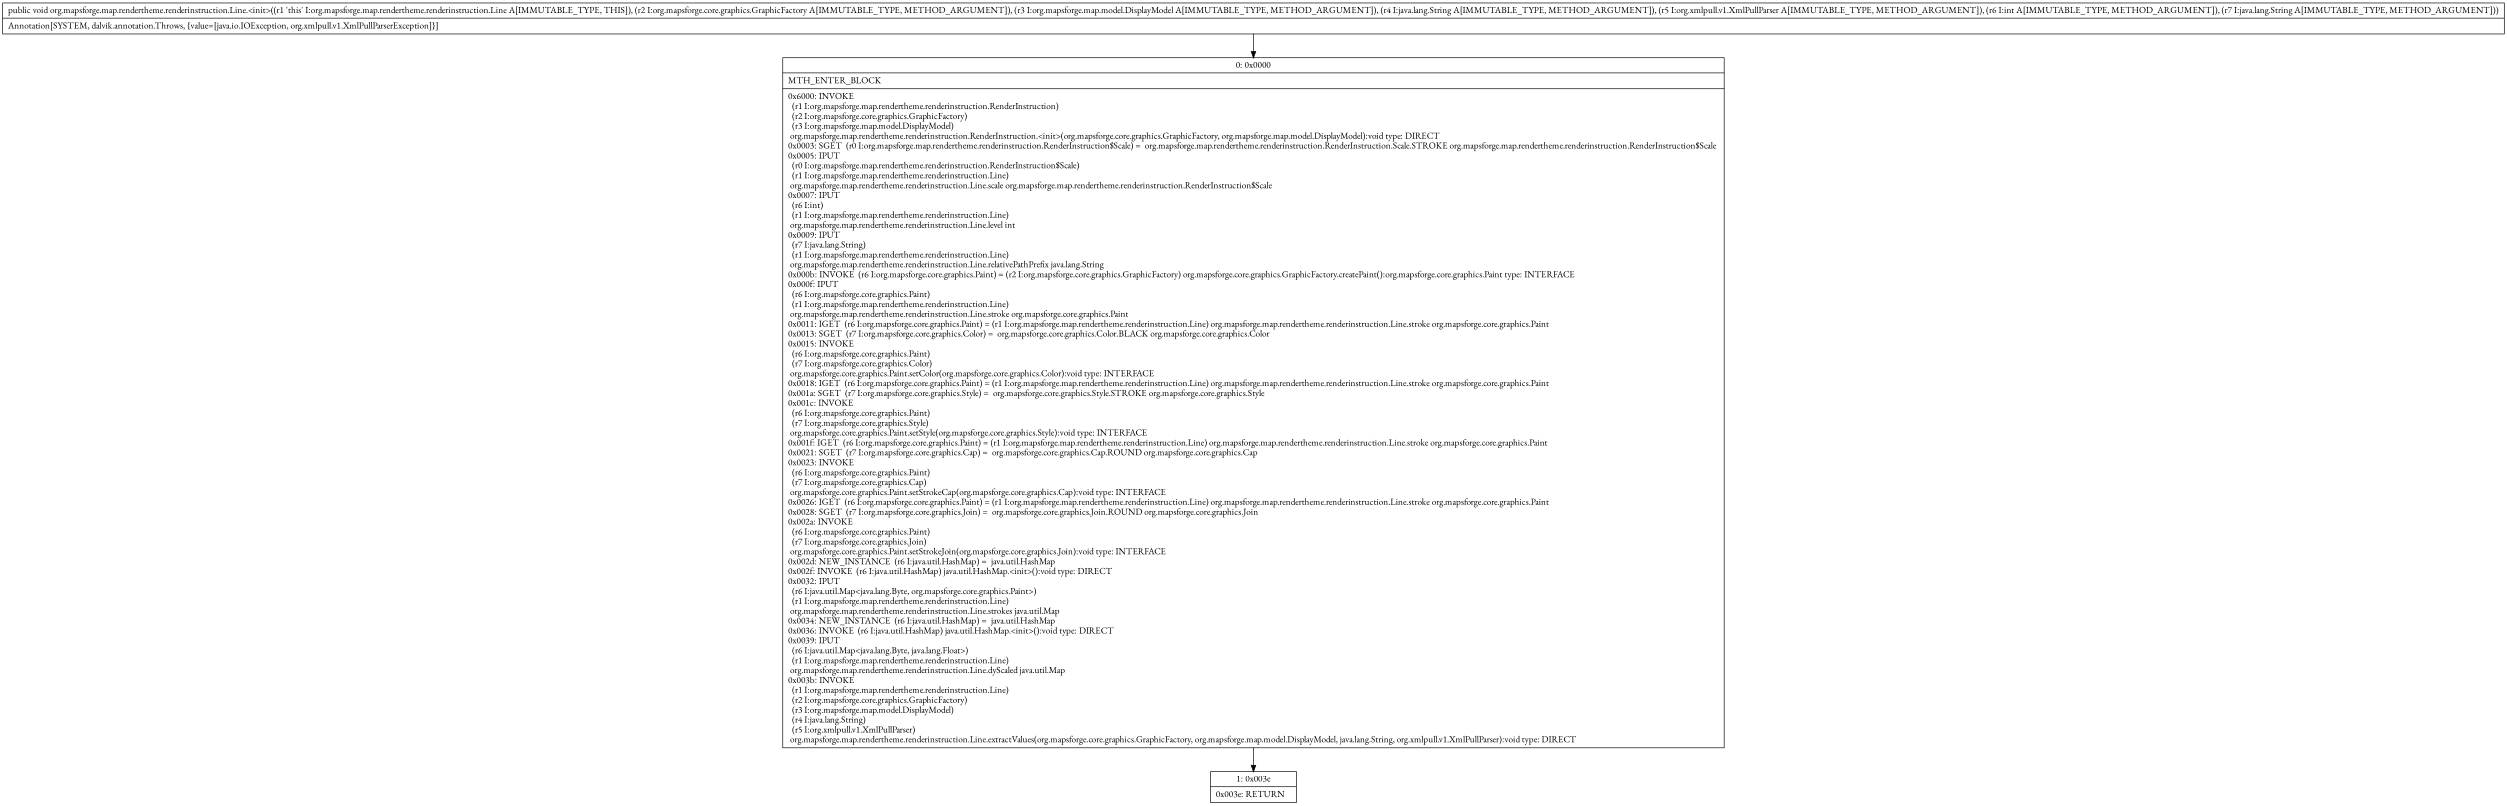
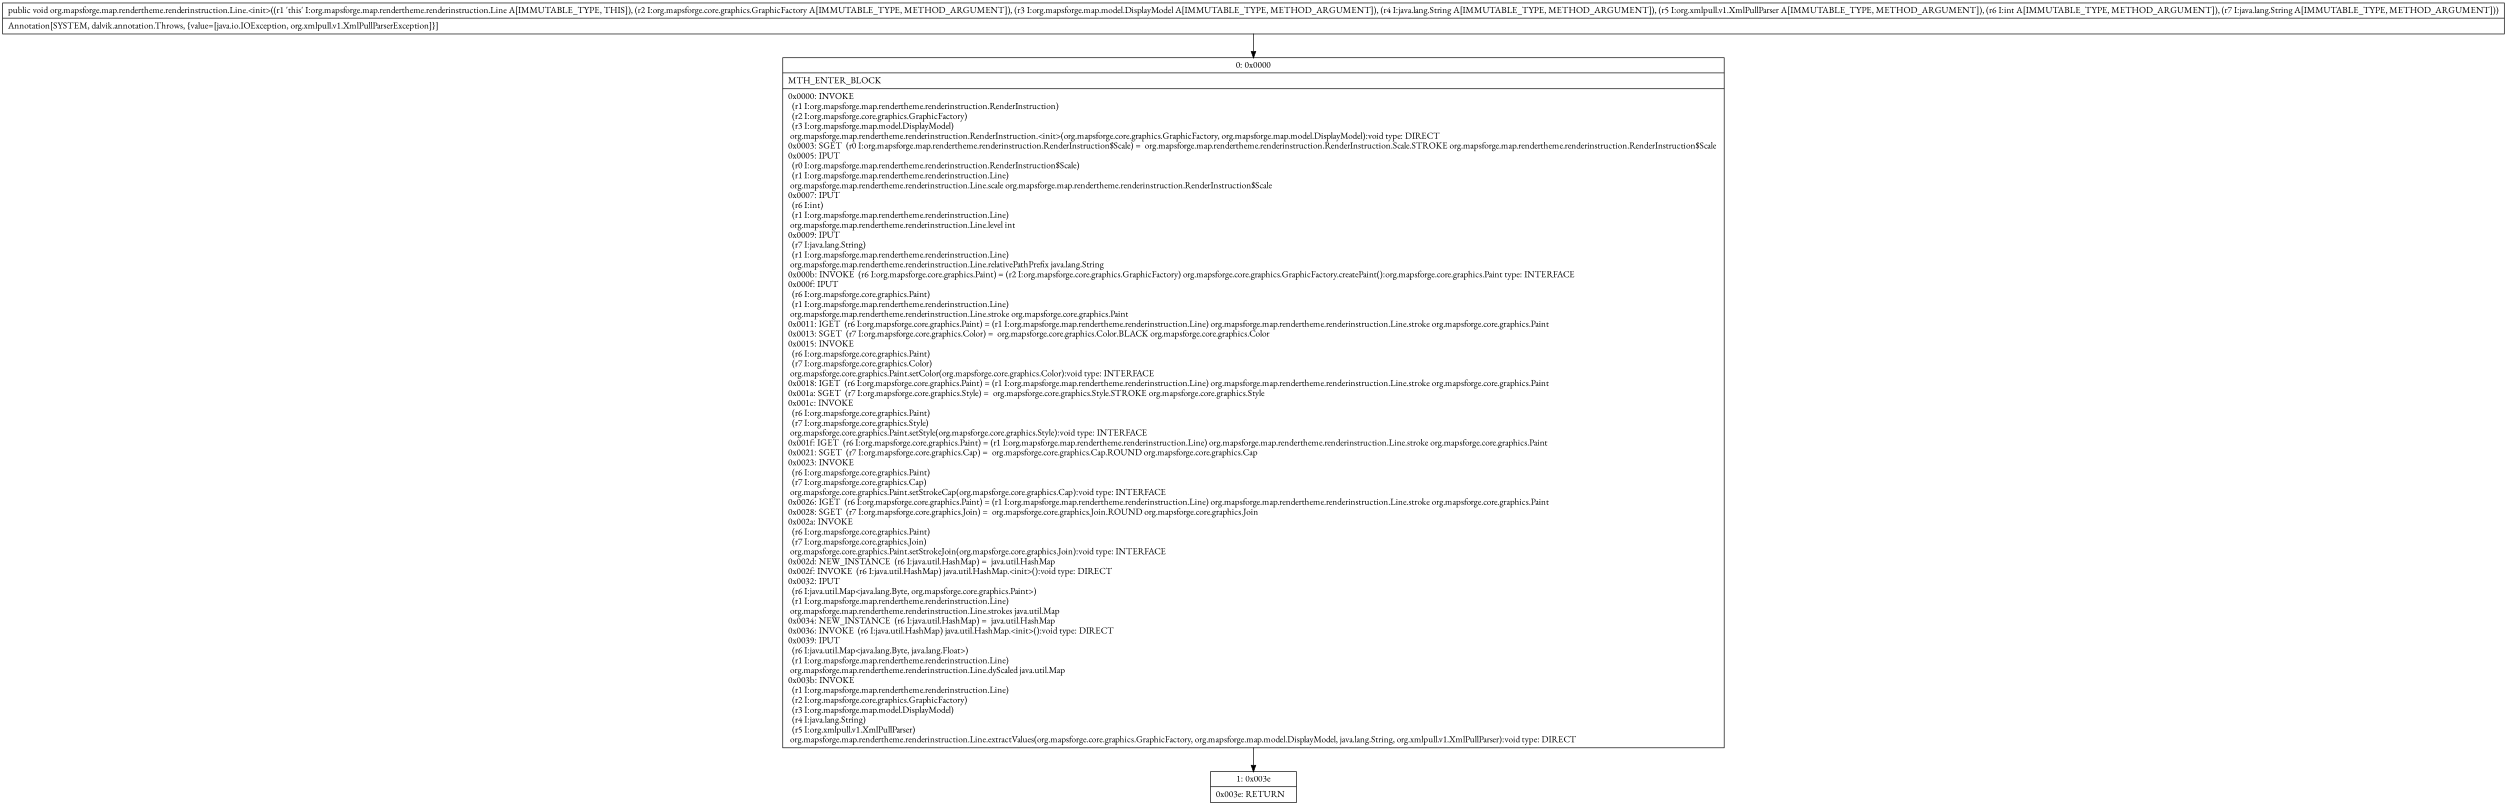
node "0: 0x0000": text "0x6000: INVOKE" -> "0x0000: INVOKE"
